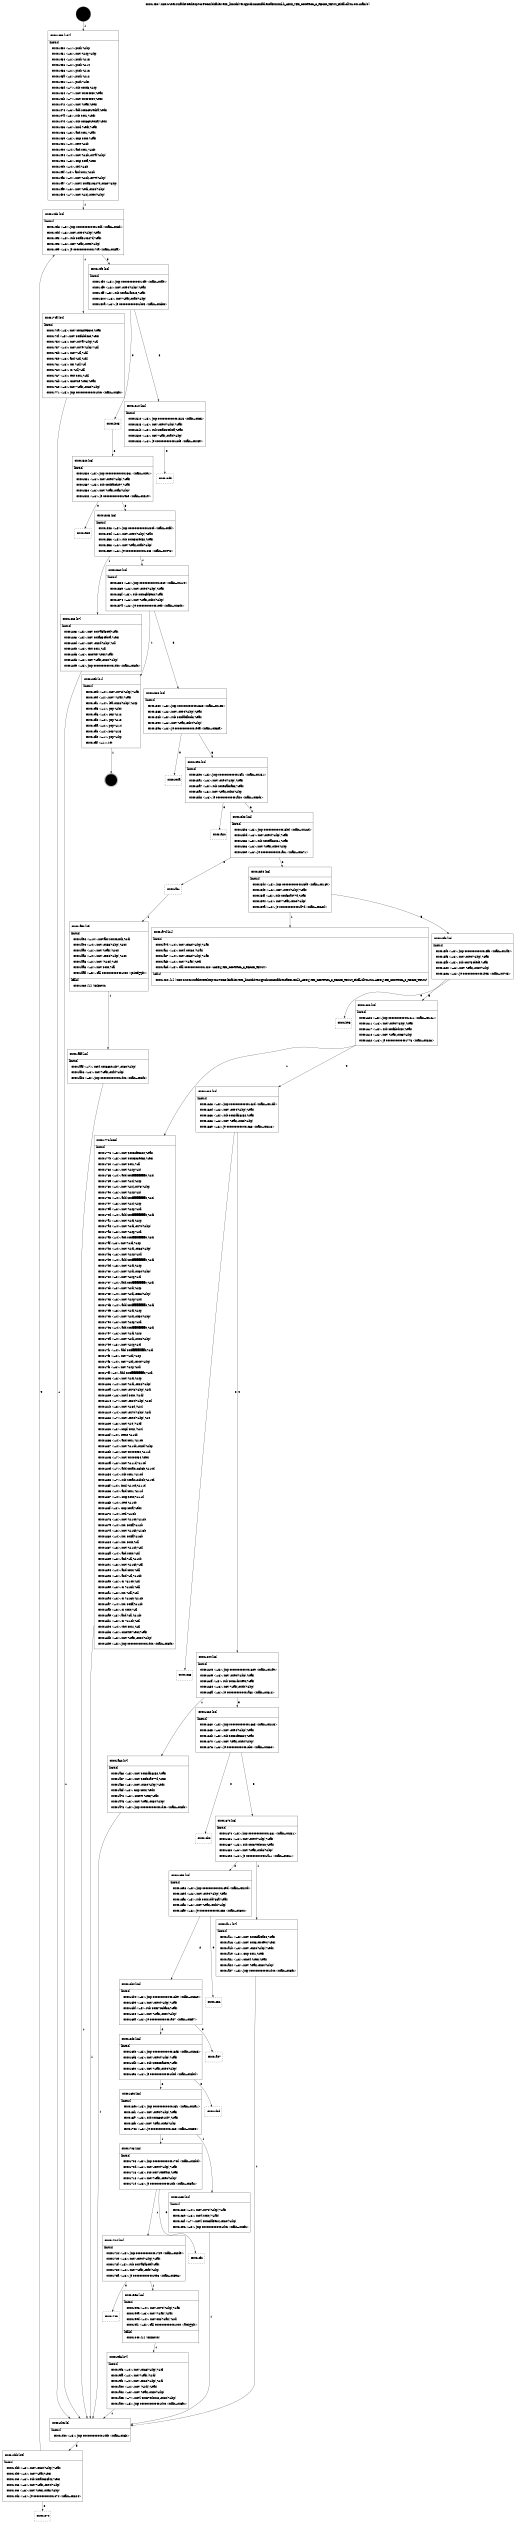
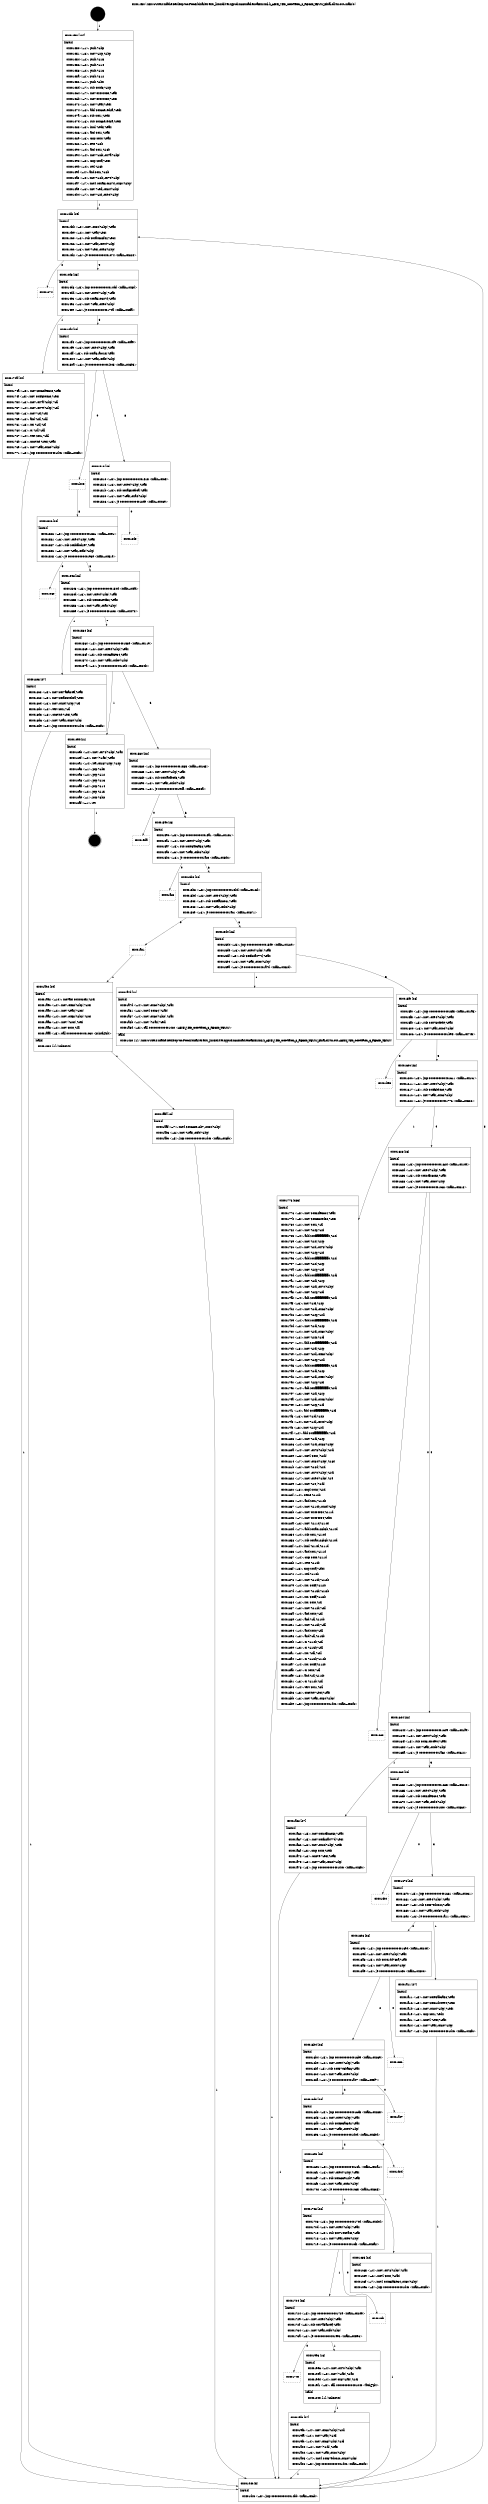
edge "0x401450 [107]" -> "0x4014d8 [28]": now "0x401450 [107]" -> "0x4014bb [29]"
